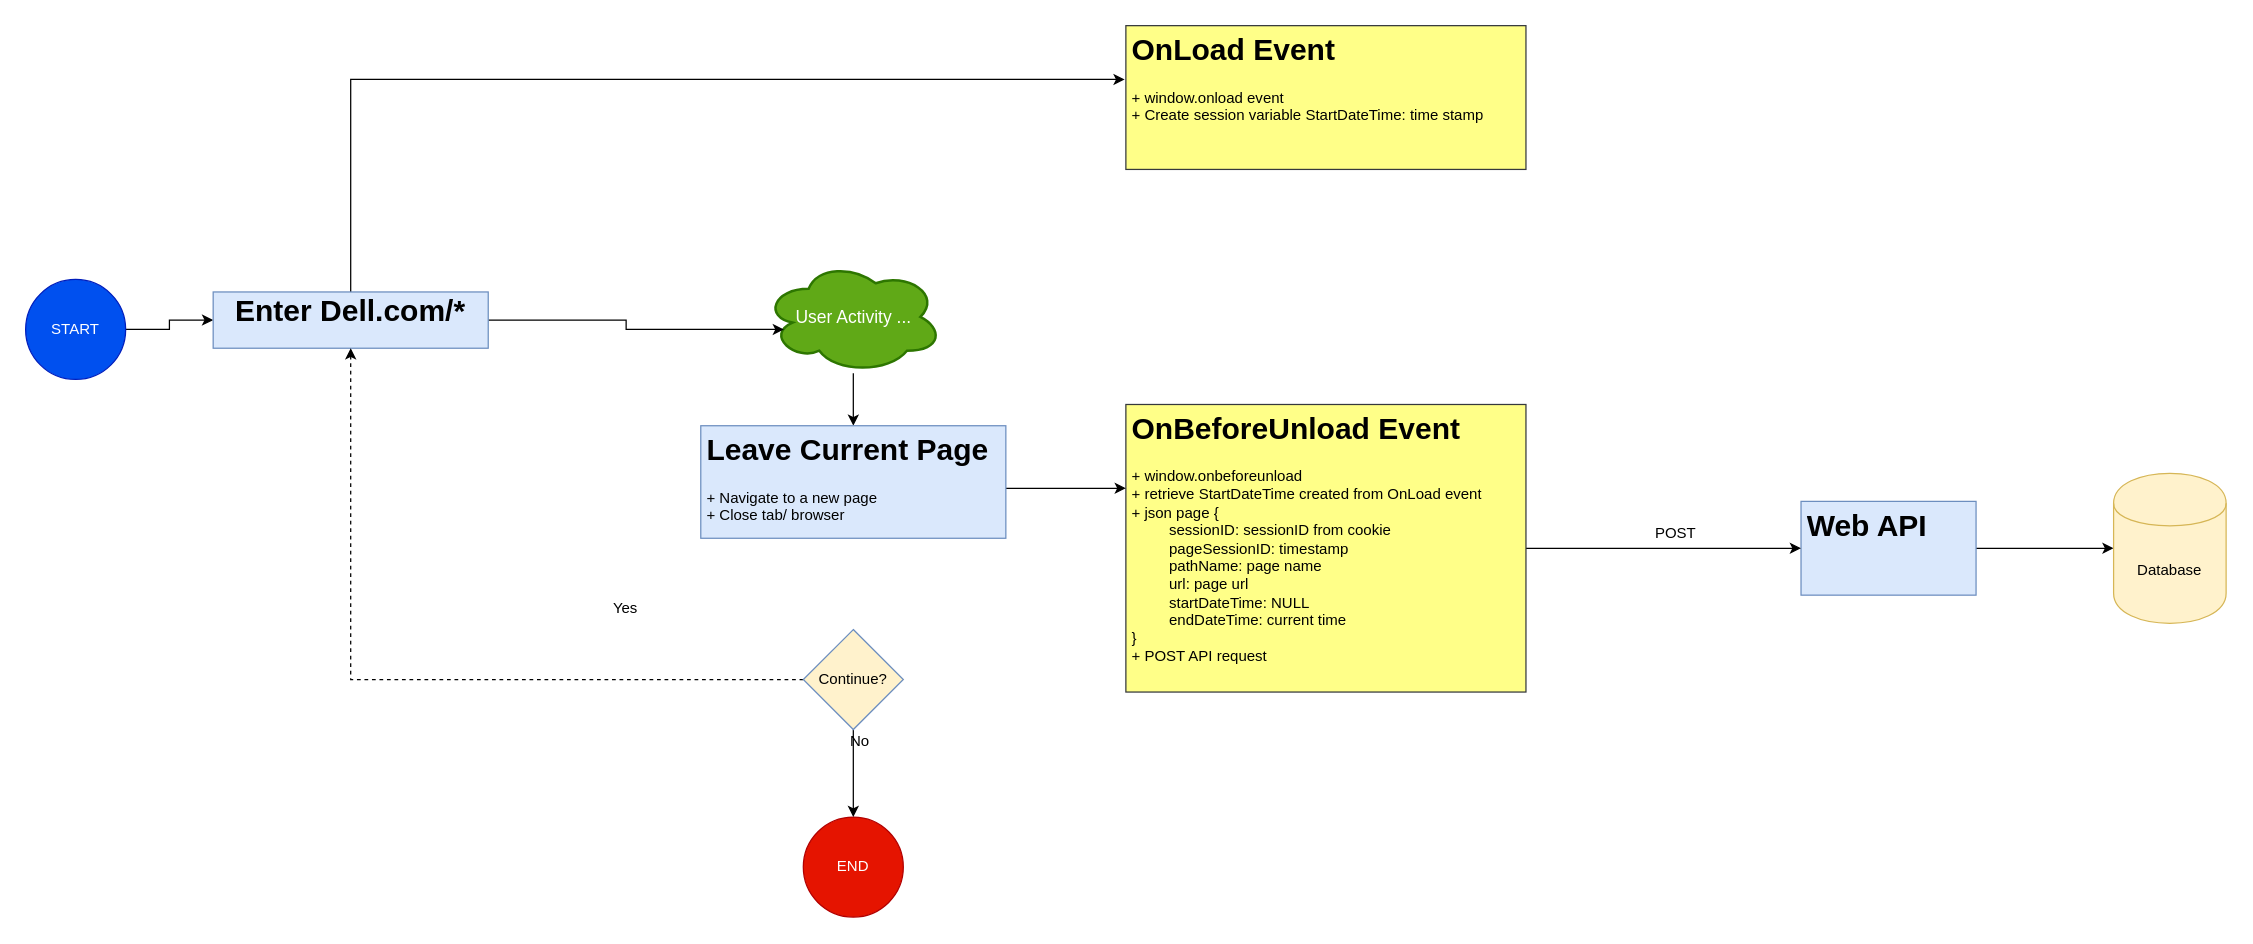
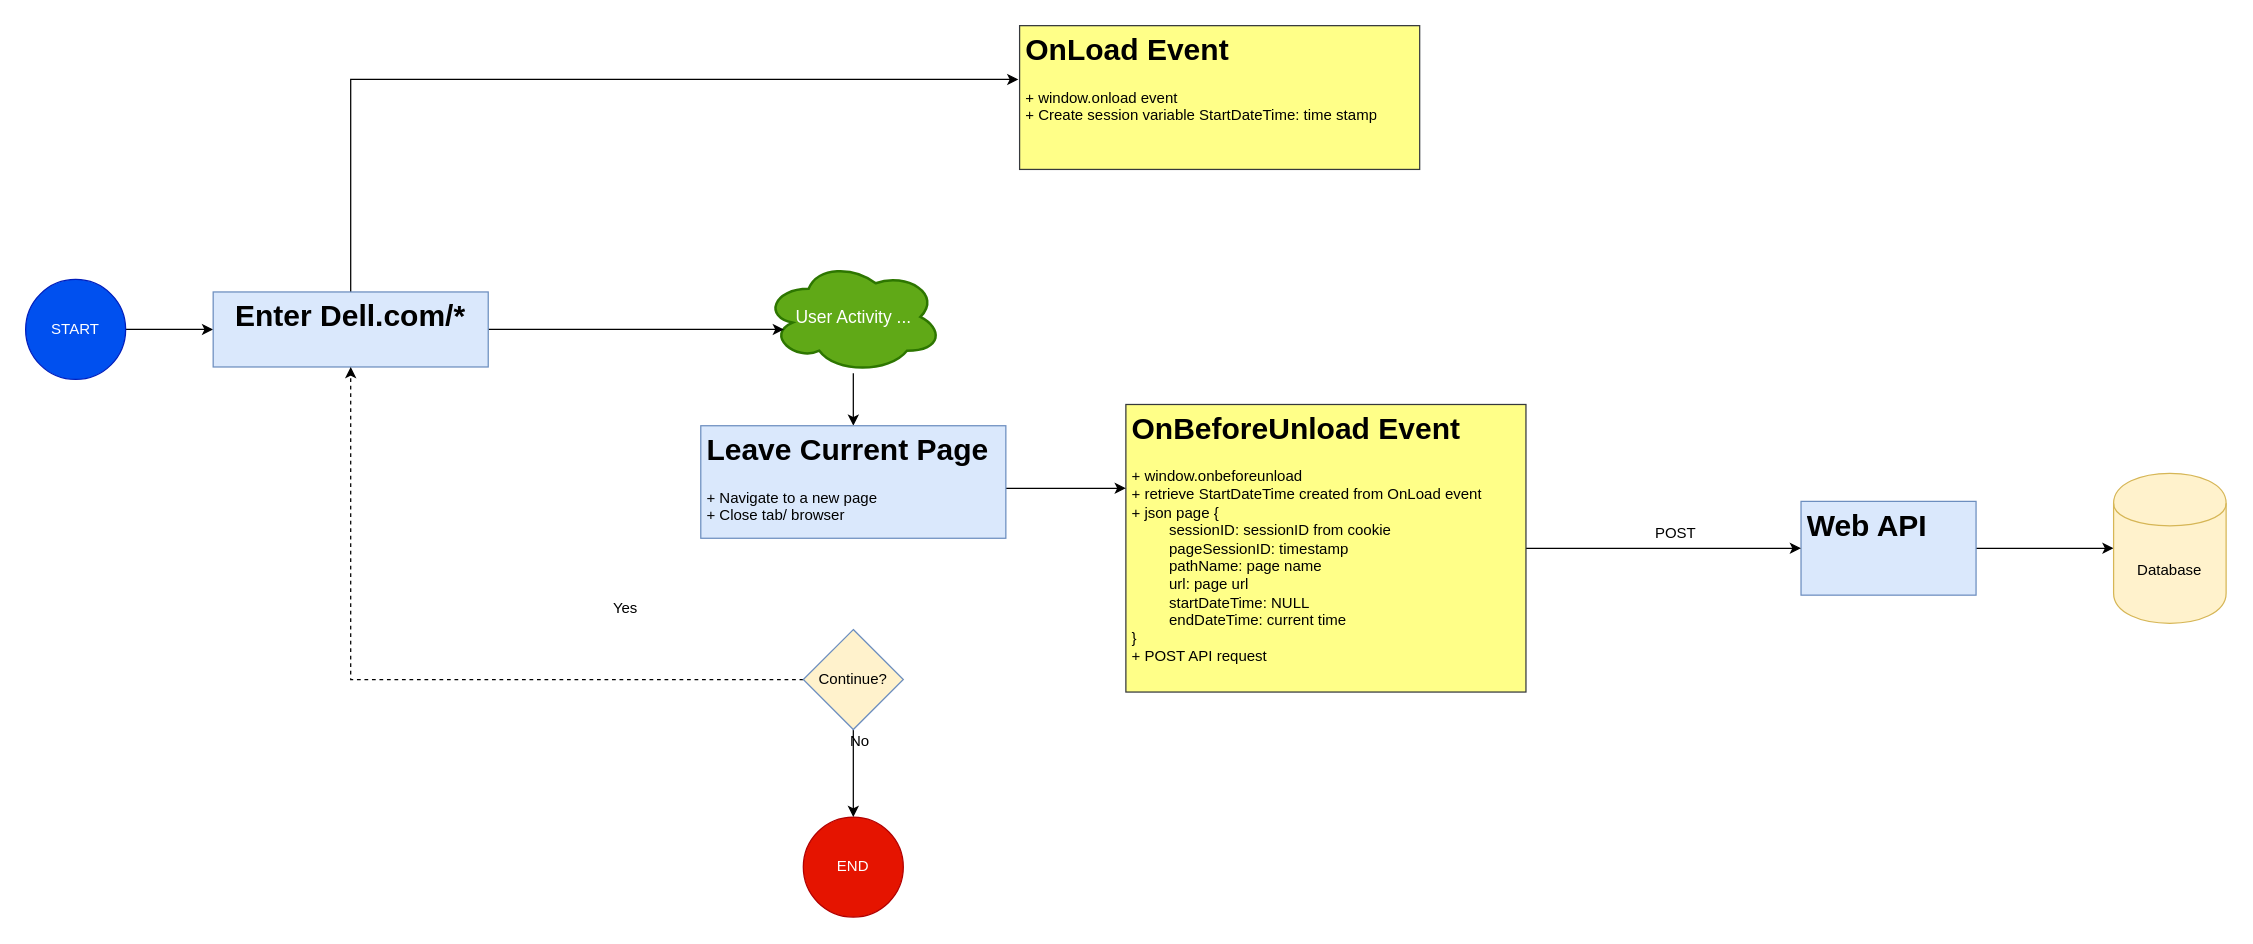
node "OnLoad Event + window.onload event + Create session variable StartDateTime: time stamp": moved (1326, 98) -> (1219, 98)
node "Enter Dell.com/*": size 275x56 -> 275x75
